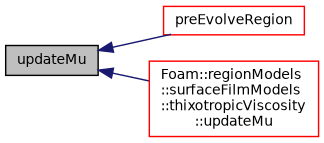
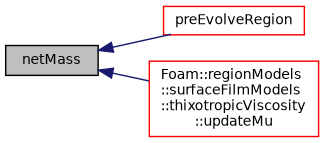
node "updateMu": label "updateMu" -> "netMass"
